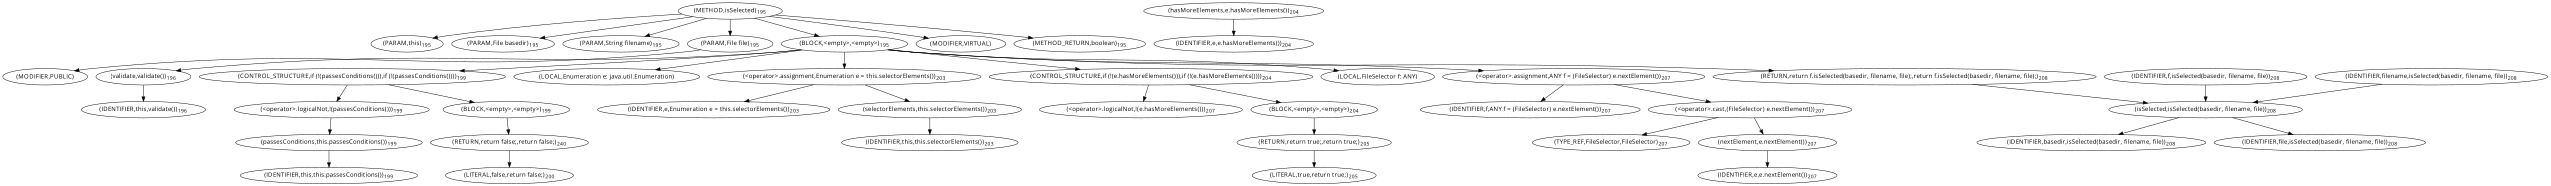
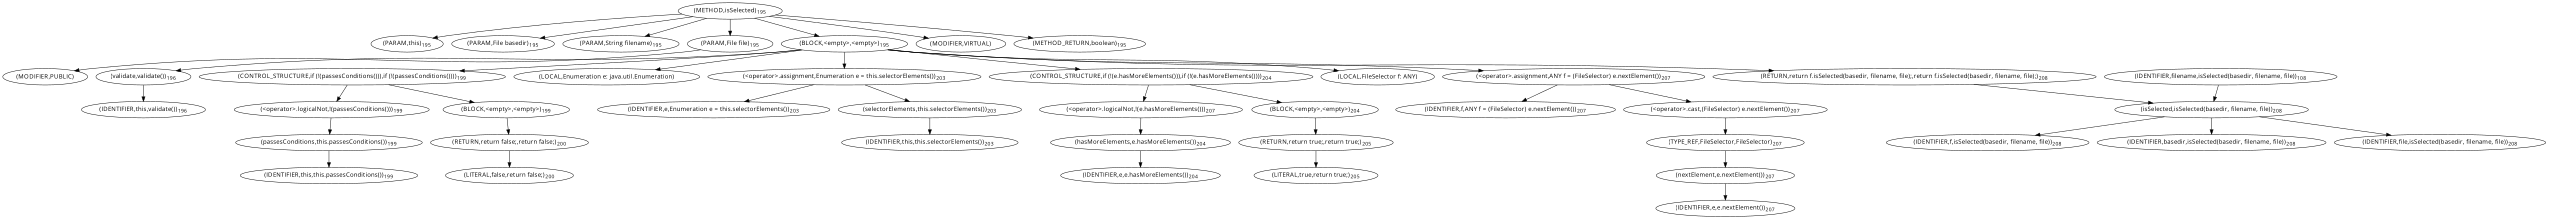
node "(IDENTIFIER,filename,isSelected(basedir, filename, file))": text "208" -> "108"
edge "(IDENTIFIER,f,isSelected(basedir, filename, file))" -> "(isSelected,isSelected(basedir, filename, file))": reversed
edge "(<operator>.logicalNot,!(e.hasMoreElements()))" -> "(hasMoreElements,e.hasMoreElements())": added
edge "(<operator>.cast,(FileSelector) e.nextElement())" -> "(nextElement,e.nextElement())": now "(TYPE_REF,FileSelector,FileSelector)" -> "(nextElement,e.nextElement())"
node "(RETURN,return false;,return false;)": text "240" -> "200"
